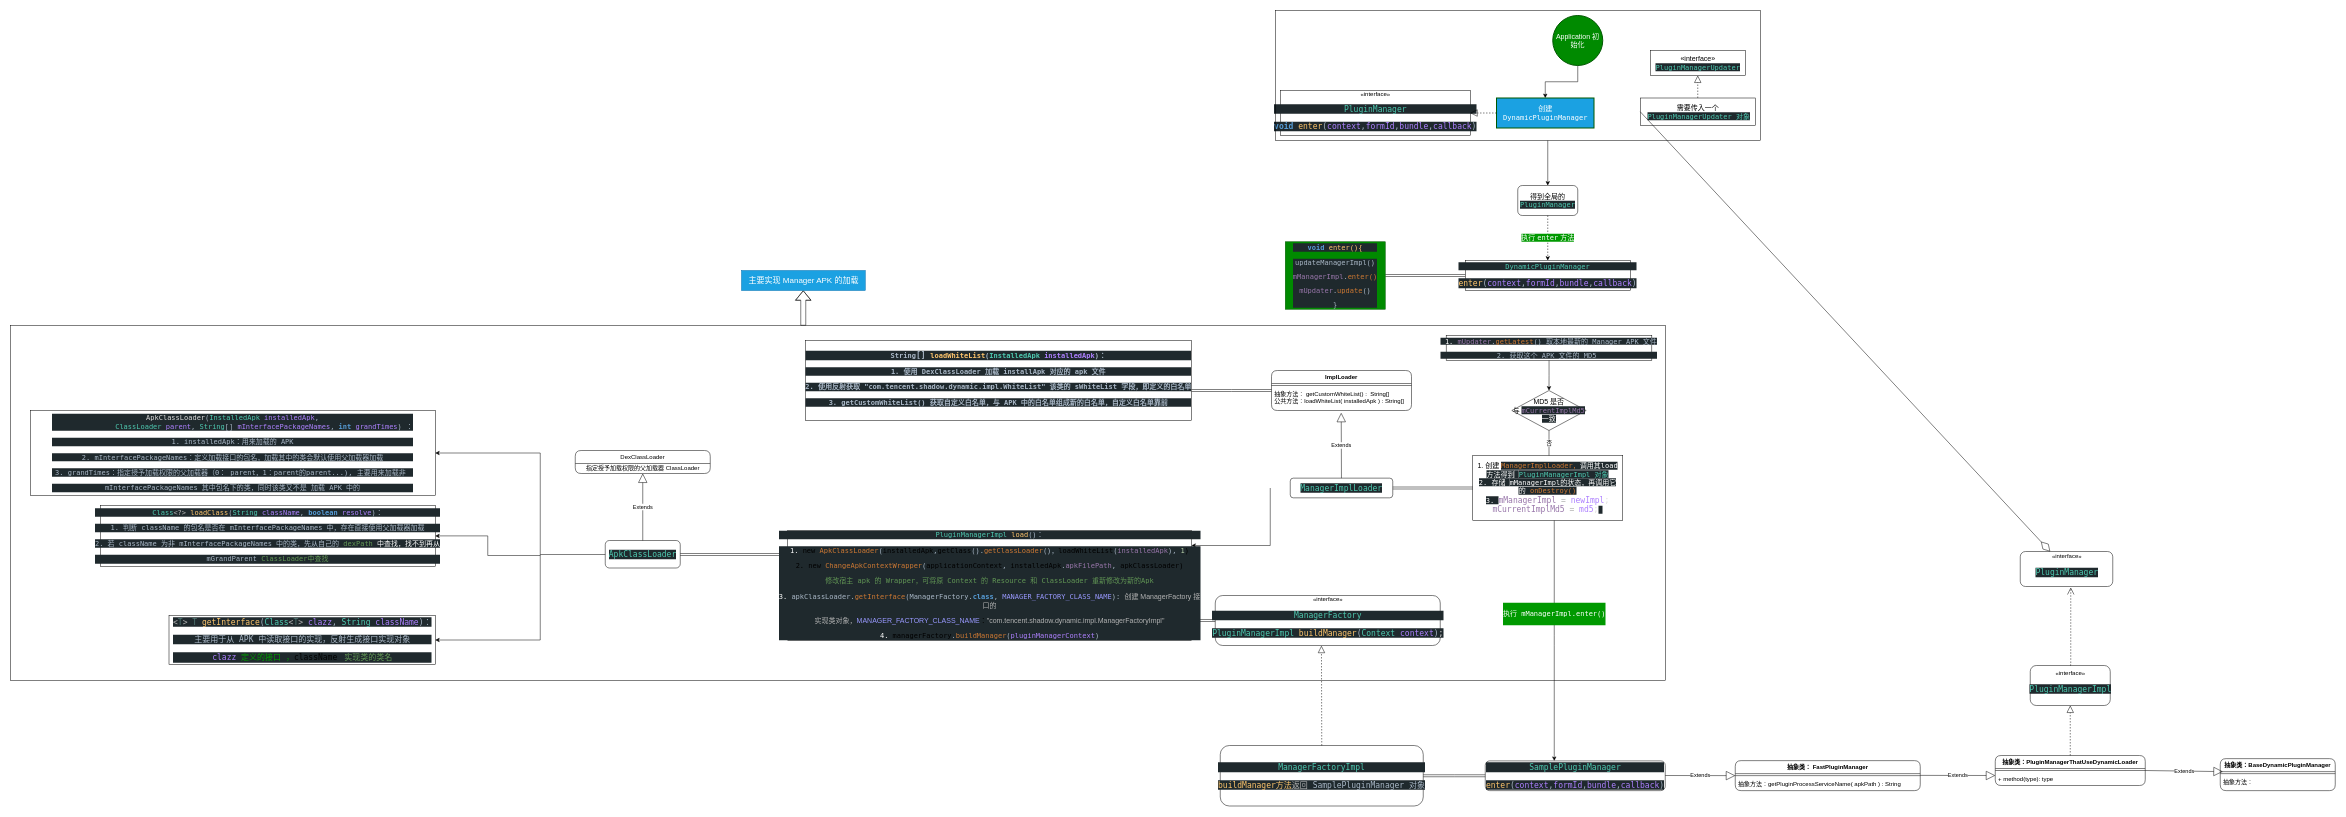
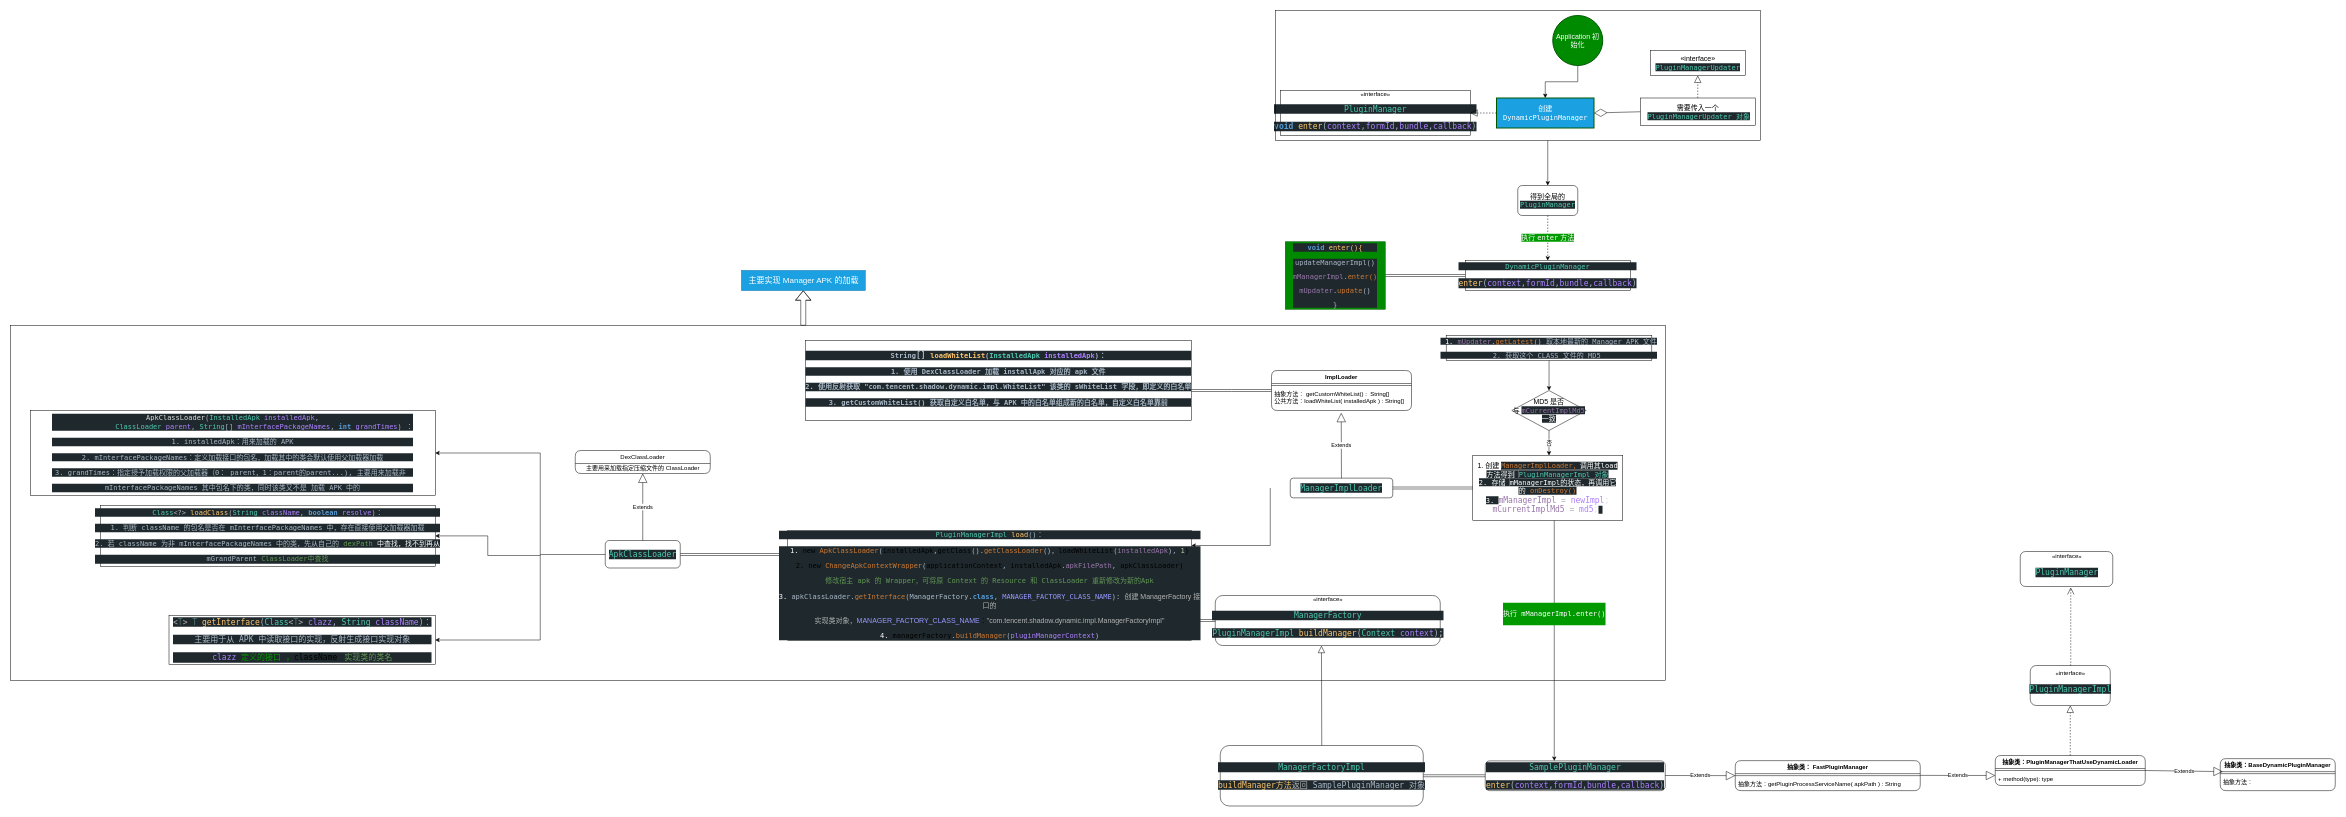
edge "需要传入一个 PluginManagerUpdater 对象" -> "«interface» PluginManager": now "需要传入一个 PluginManagerUpdater 对象" -> "创建 DynamicPluginManager"
node "1. mUpdater.getLatest() 取本地最新的 Manager APK 文件2. 获取这个 APK 文件的 MD5": label "1. mUpdater.getLatest() 取本地最新的 Manager APK 文件2. 获取这个 APK 文件的 MD5" -> "1. mUpdater.getLatest() 取本地最新的 Manager APK 文件2. 获取这个 CLASS 文件的 MD5"
edge "MD5 是否与 mCurrentImplMd5 一致" -- "1. 创建 ManagerImplLoader，调用其load 方法得到 PluginManagerImpl 对象 2. 存储 mManagerImpl的状态，再调用它的 onDestroy() 3. mManagerImpl = newImpl; mCurrentImplMd5 = md5;": arrowhead none -> classic
node "指定授予加载权限的父加载器 ClassLoader": label "指定授予加载权限的父加载器 ClassLoader" -> "主要用来加载指定压缩文件的 ClassLoader"
edge "ManagerFactoryImplbuildManager方法返回 SamplePluginManager 对象" -> "«interface» ManagerFactoryPluginManagerImpl buildManager(Context context);": style dashed -> solid
